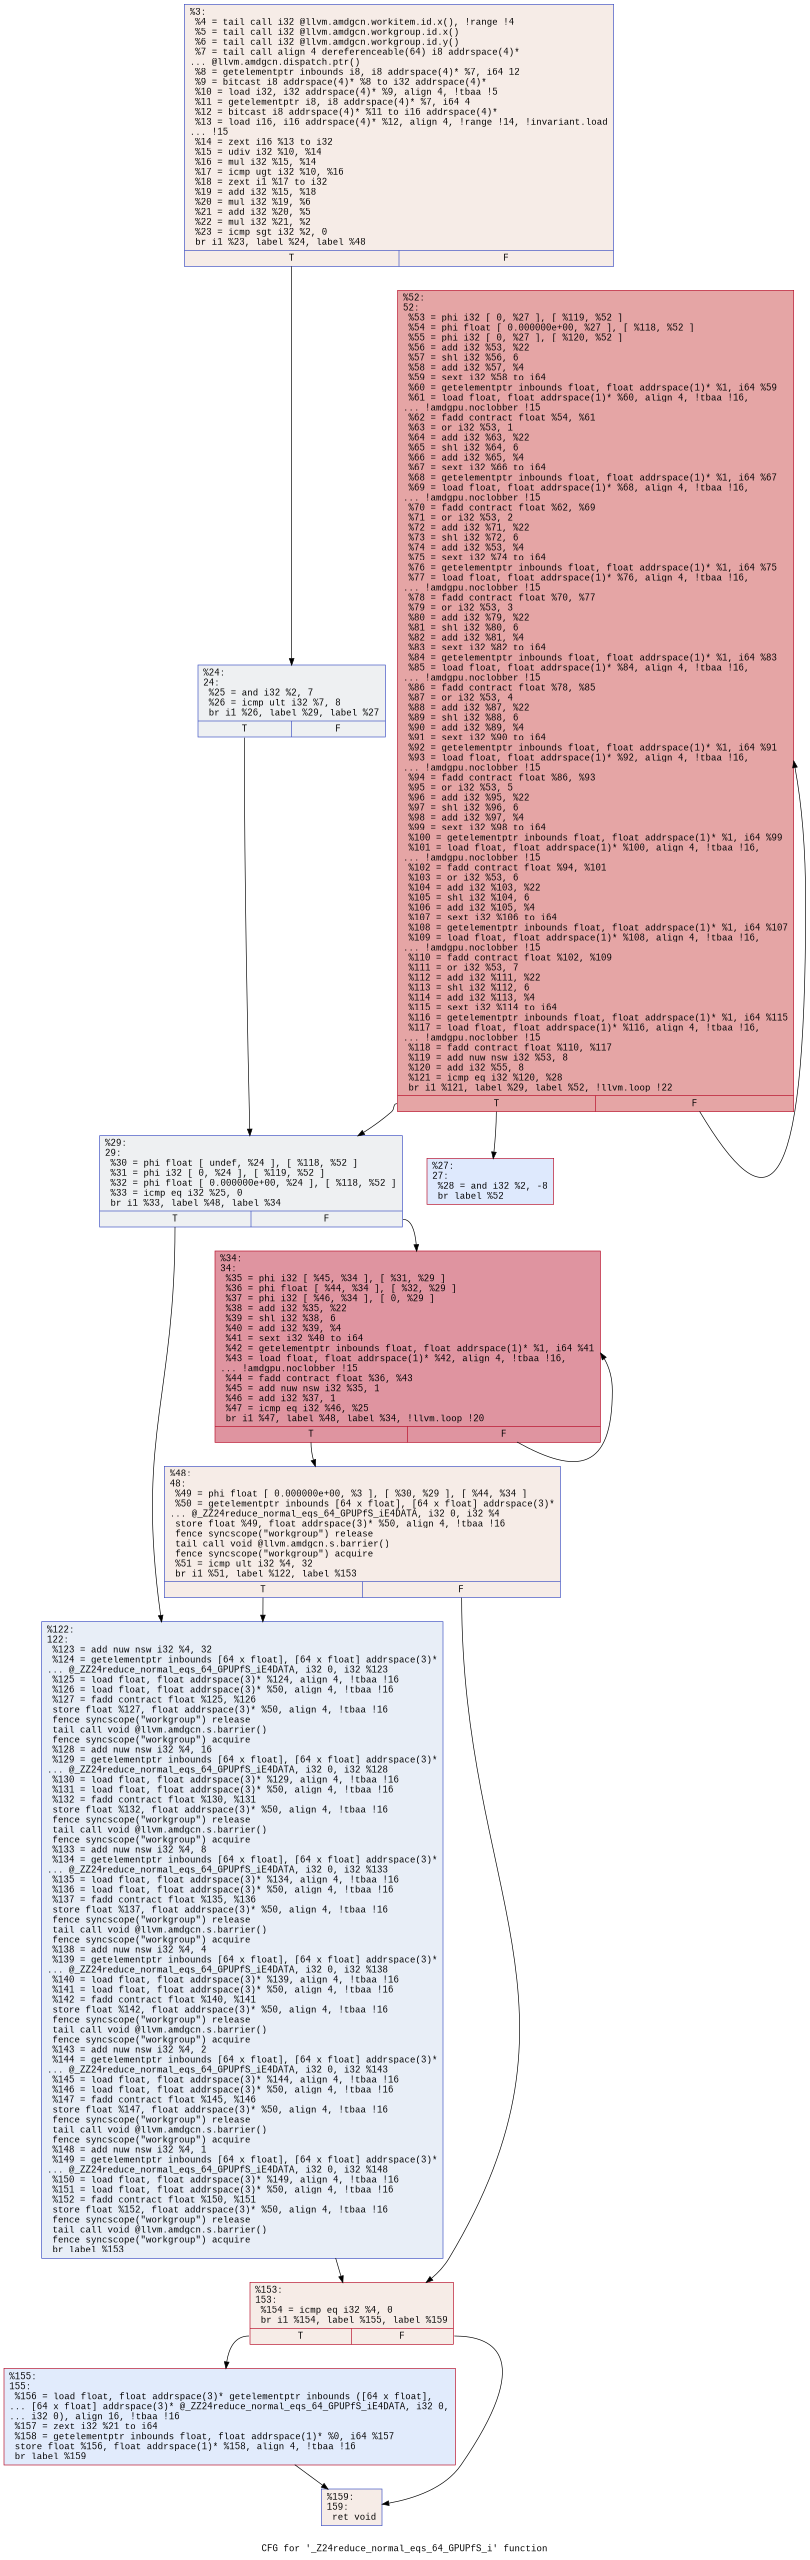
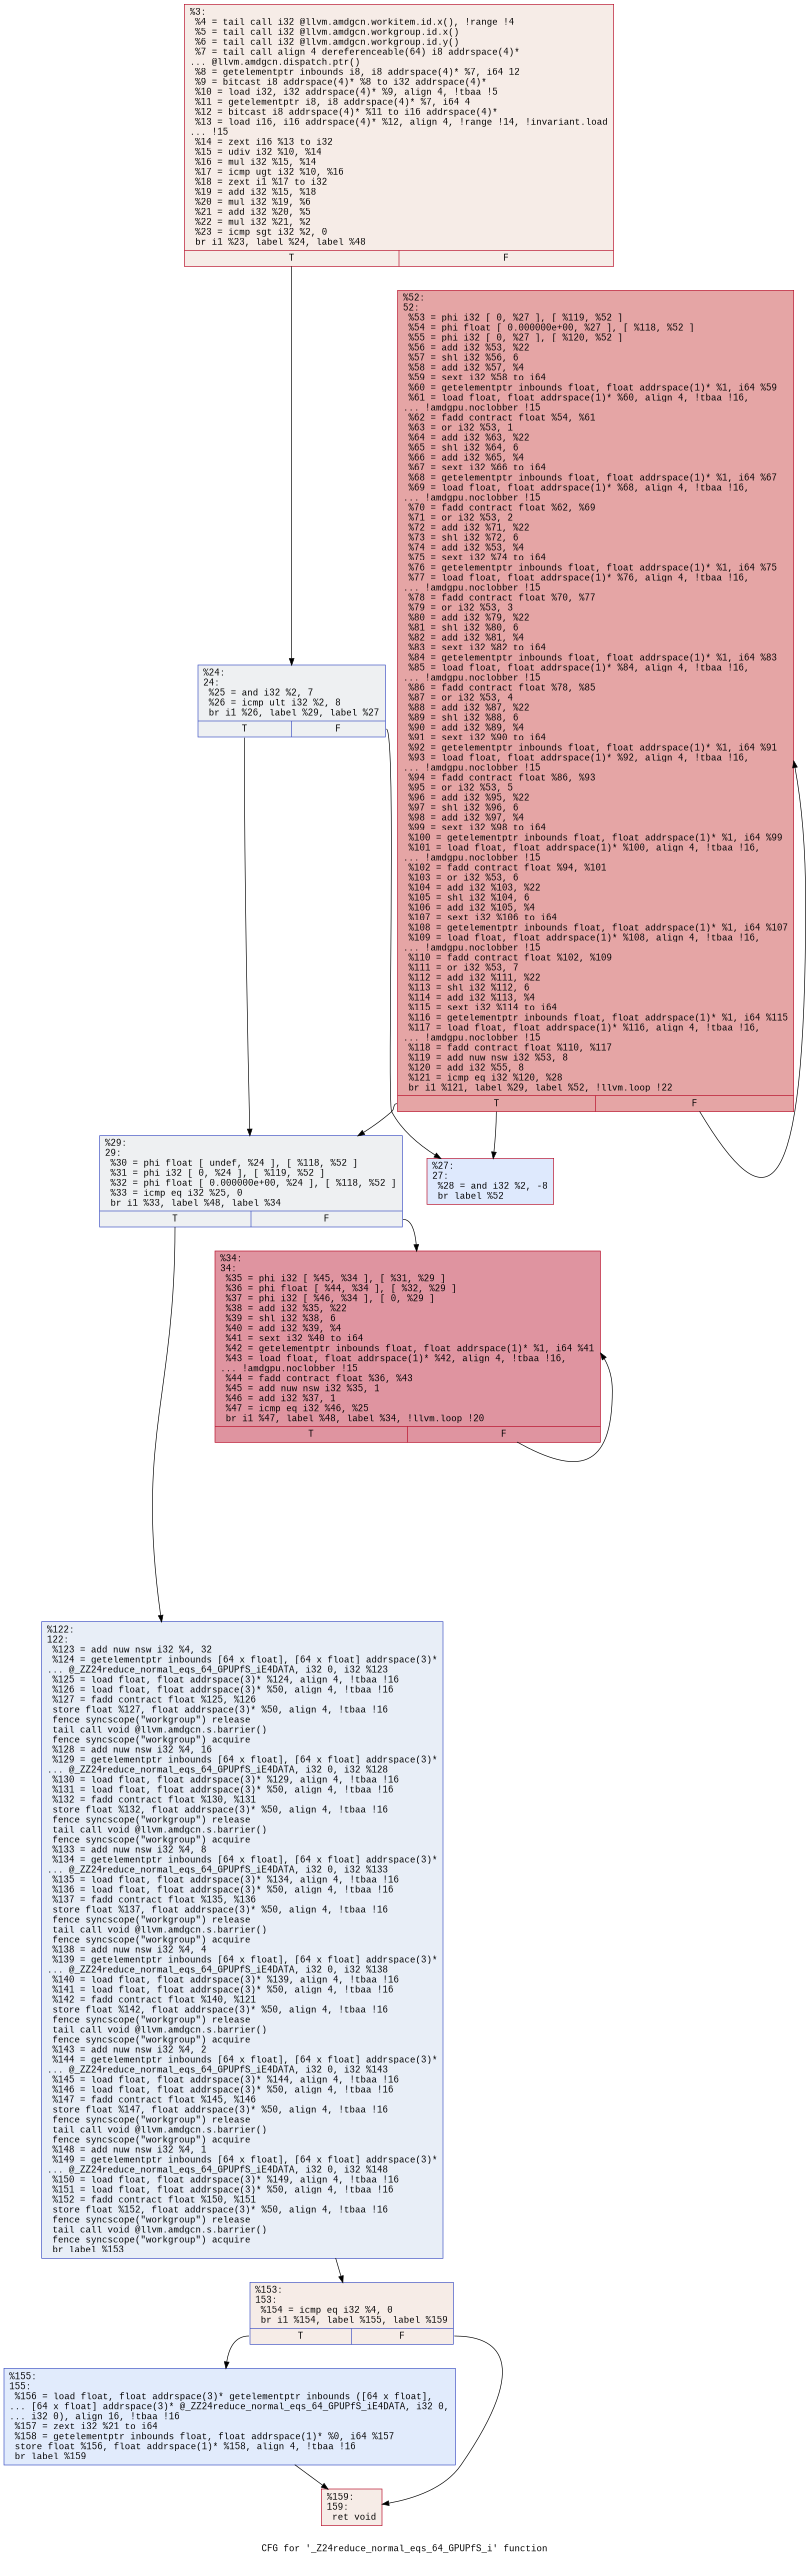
node "%3:": color #3d50c3ff -> #b70d28ff
node "%24:": text "%26 = icmp ult i32 %7, 8" -> "%26 = icmp ult i32 %2, 8"
edge "%24:" -> "%27:": added
node "%48:": removed
node "%122:": text "%142 = fadd contract float %140, %141" -> "%142 = fadd contract float %140, %121"
node "%153:": color #b70d28ff -> #3d50c3ff
node "%155:": color #b70d28ff -> #3d50c3ff
node "%159:": color #3d50c3ff -> #b70d28ff
